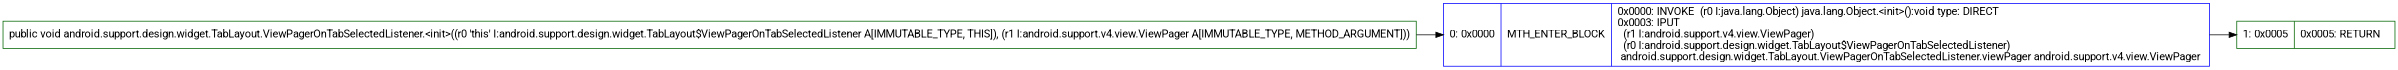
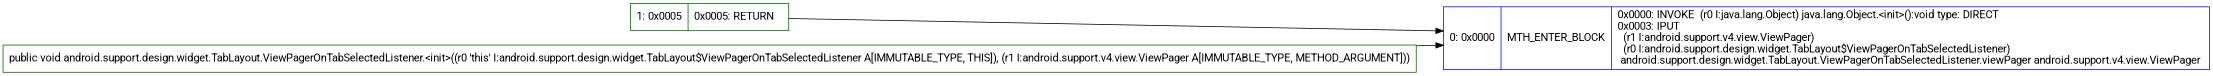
edge "0: 0x0000" -> "1: 0x0005": reversed
